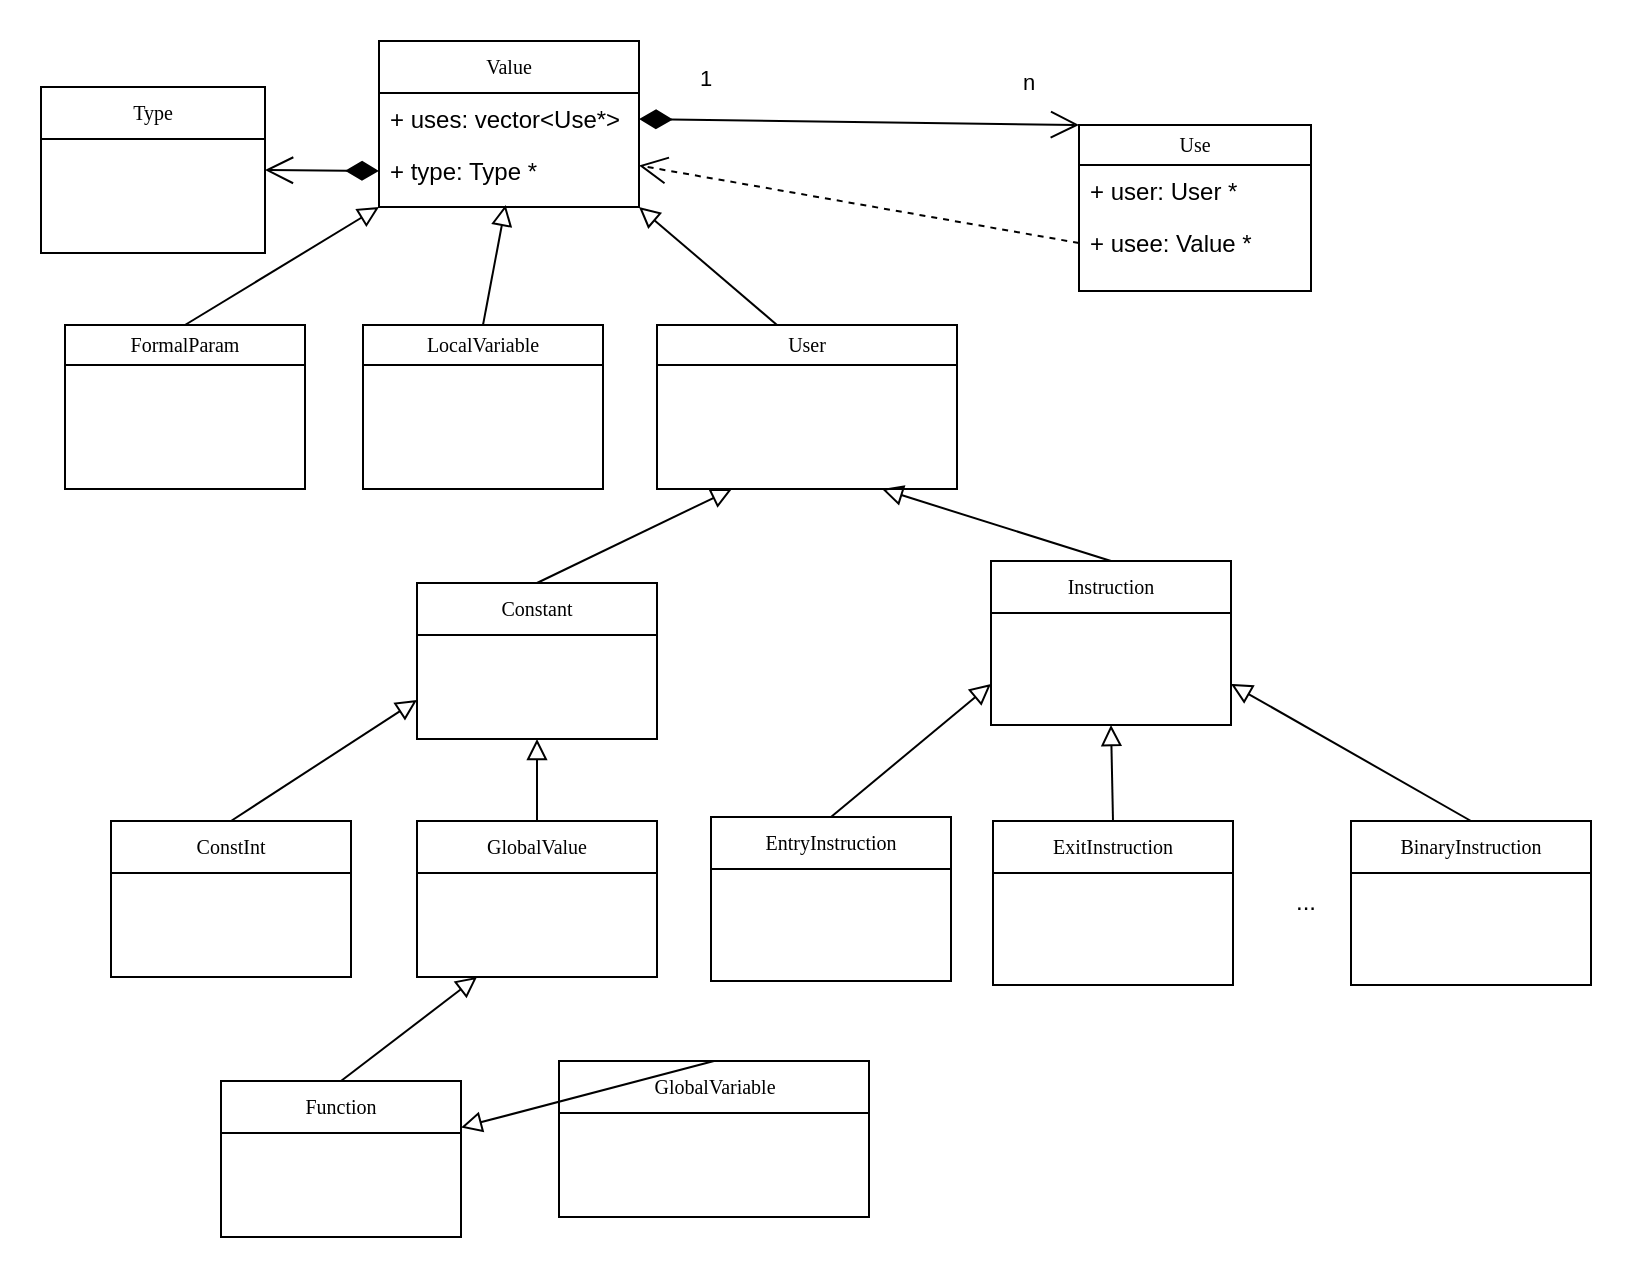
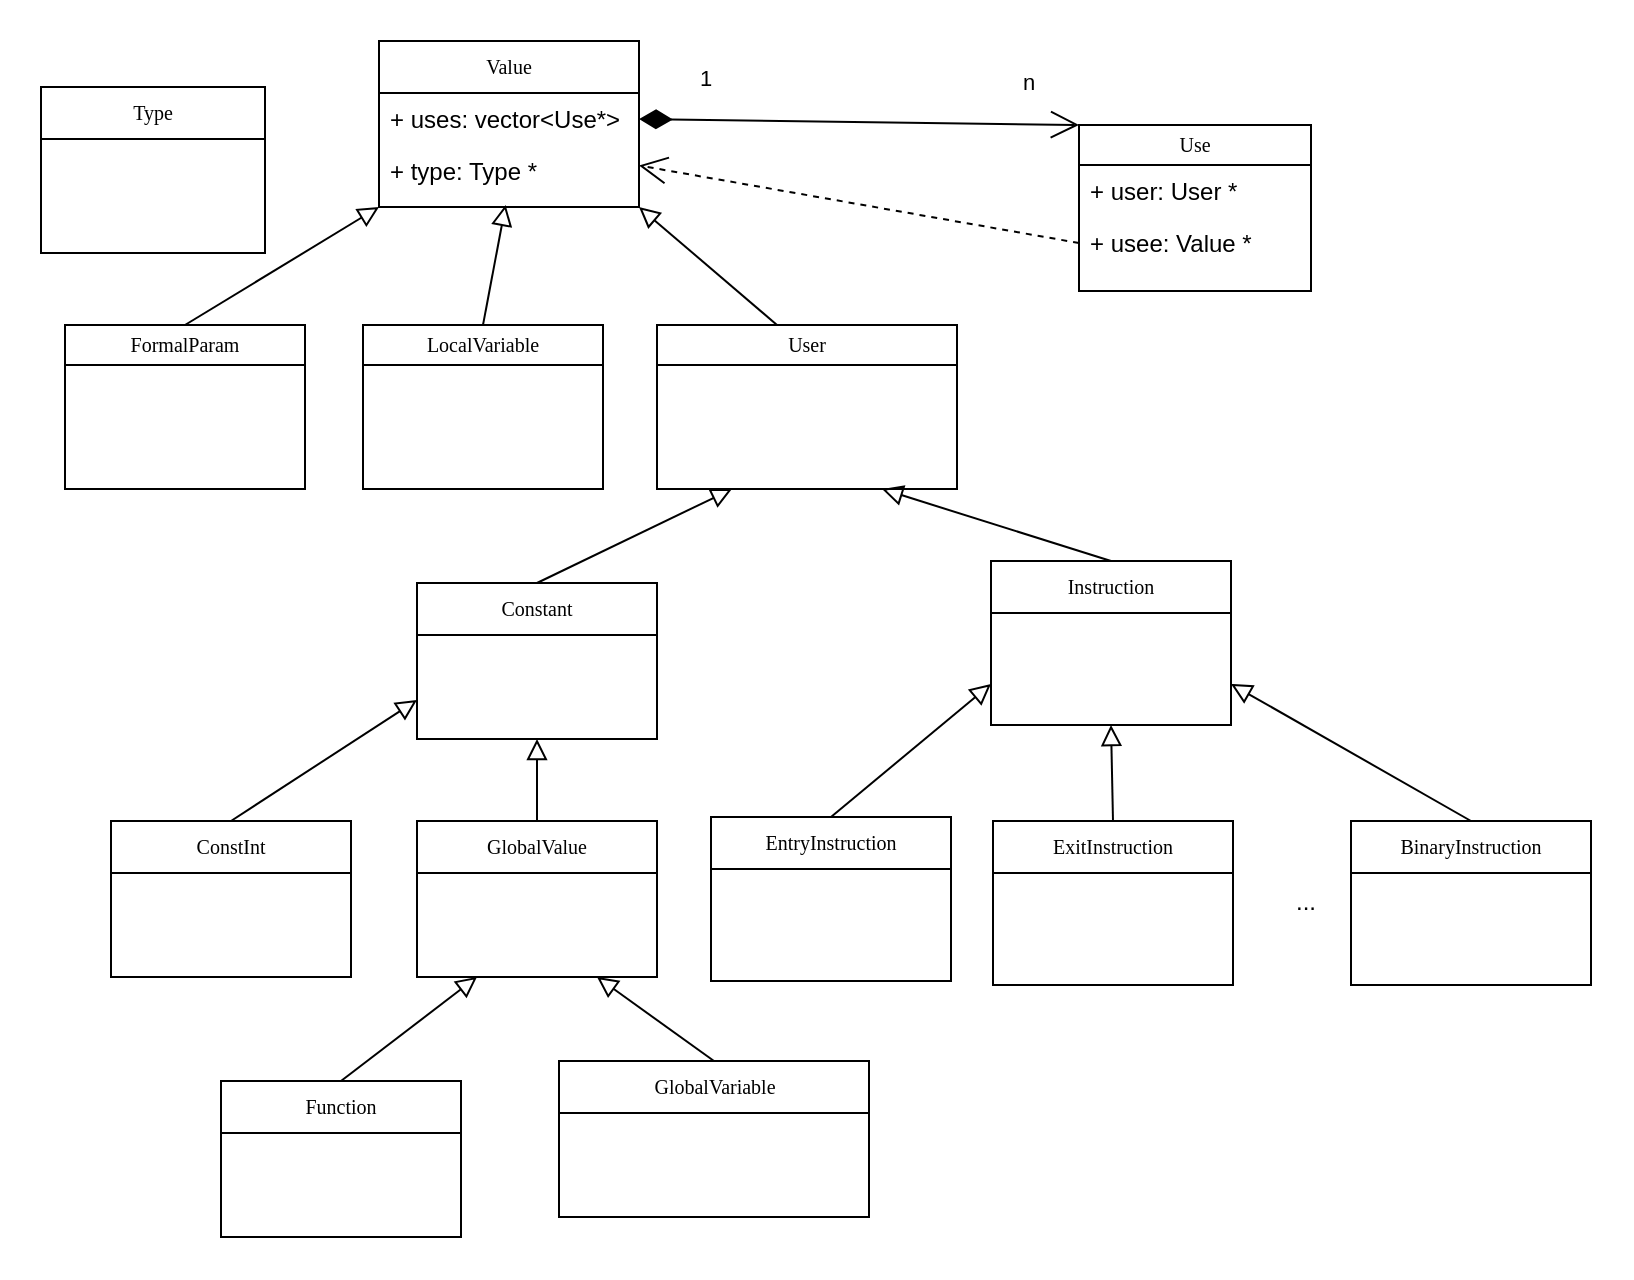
edge "Type" -- "+ type: Type *": removed
edge "GlobalVariable" -> "Function": now "GlobalVariable" -> "GlobalValue"
